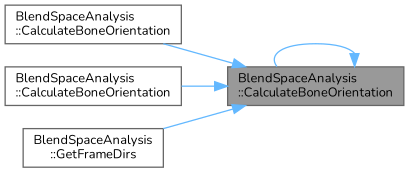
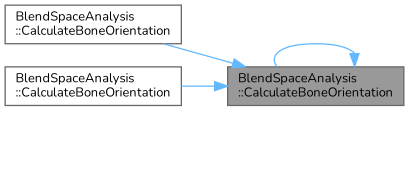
node "BlendSpaceAnalysis ::GetFrameDirs": removed
